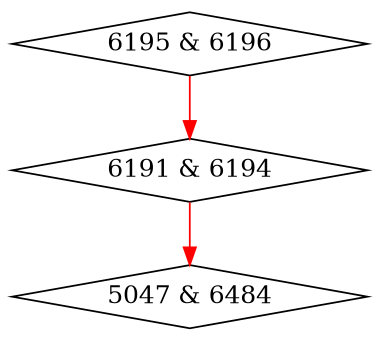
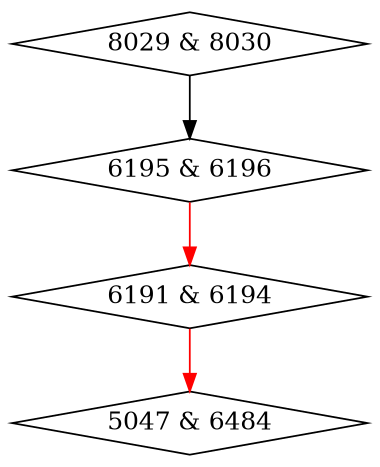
node "8029 & 8030": added
